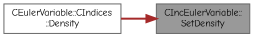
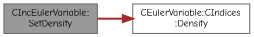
edge "CEulerVariable::CIndices ::Density" -> "CIncEulerVariable:: SetDensity": reversed
